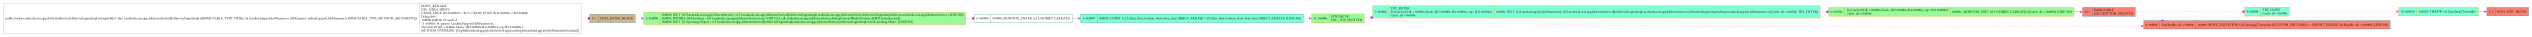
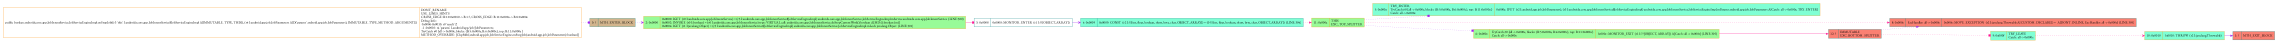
edge "5: 0x000a" -> "6: 0x000c": now "11: 0x000a" -> "6: 0x000c"
node "11: 0x000a": text "SYNTHETIC" -> "THIS"
